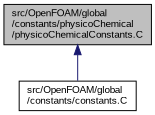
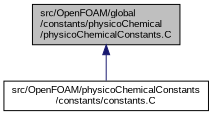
node "src/OpenFOAM/global /constants/constants.C": label "src/OpenFOAM/global /constants/constants.C" -> "src/OpenFOAM/physicoChemicalConstants /constants/constants.C"
